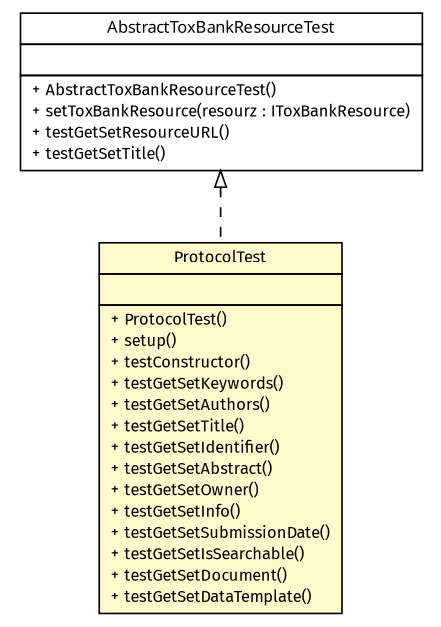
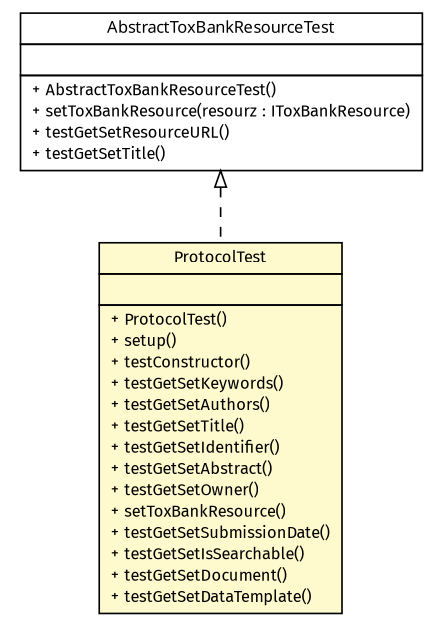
node "ProtocolTest": text "+ testGetSetInfo()" -> "+ setToxBankResource()"
